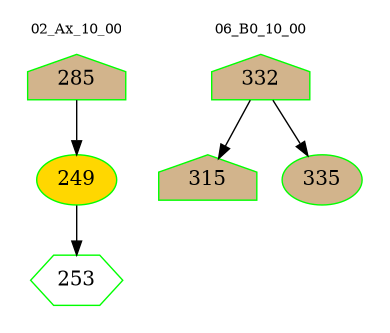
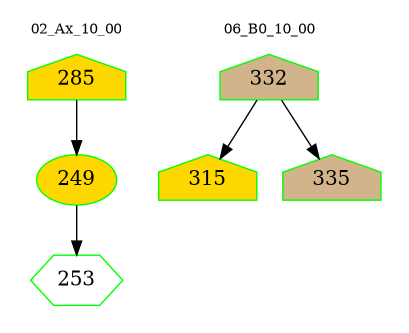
node "285": fillcolor tan -> gold
node "315": fillcolor tan -> gold
node "335": shape ellipse -> house
